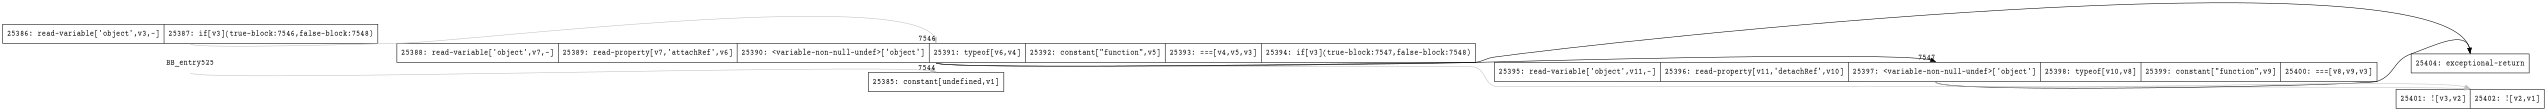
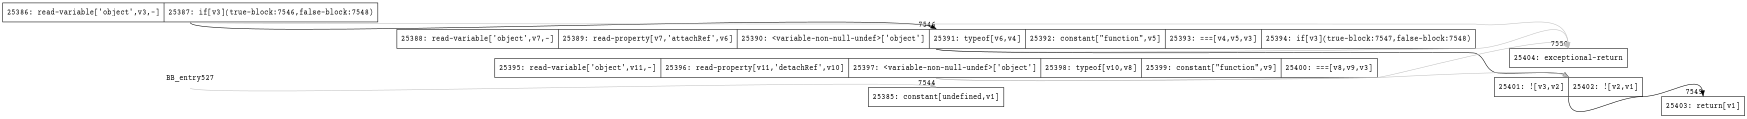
edge "25386: read-variable['object',v3,-]" -> "25404: exceptional-return": added
edge "25386: read-variable['object',v3,-]" -> "25388: read-variable['object',v7,-]": color gray -> black
edge "25388: read-variable['object',v7,-]" -> "25404: exceptional-return": color black -> gray
edge "25388: read-variable['object',v7,-]" -> "25395: read-variable['object',v11,-]": removed
node "BB_entry525": label "BB_entry525" -> "BB_entry527"
edge "25388: read-variable['object',v7,-]" -> "25401: ![v3,v2]": color gray -> black
edge "25395: read-variable['object',v11,-]" -> "25404: exceptional-return": color black -> gray
node "25403: return[v1]": added
